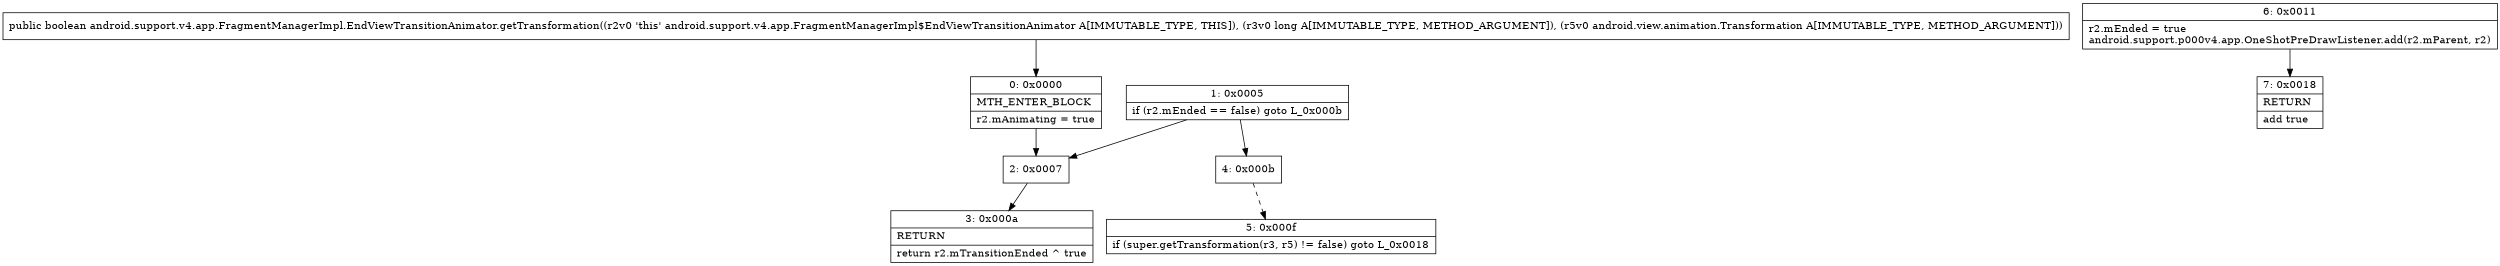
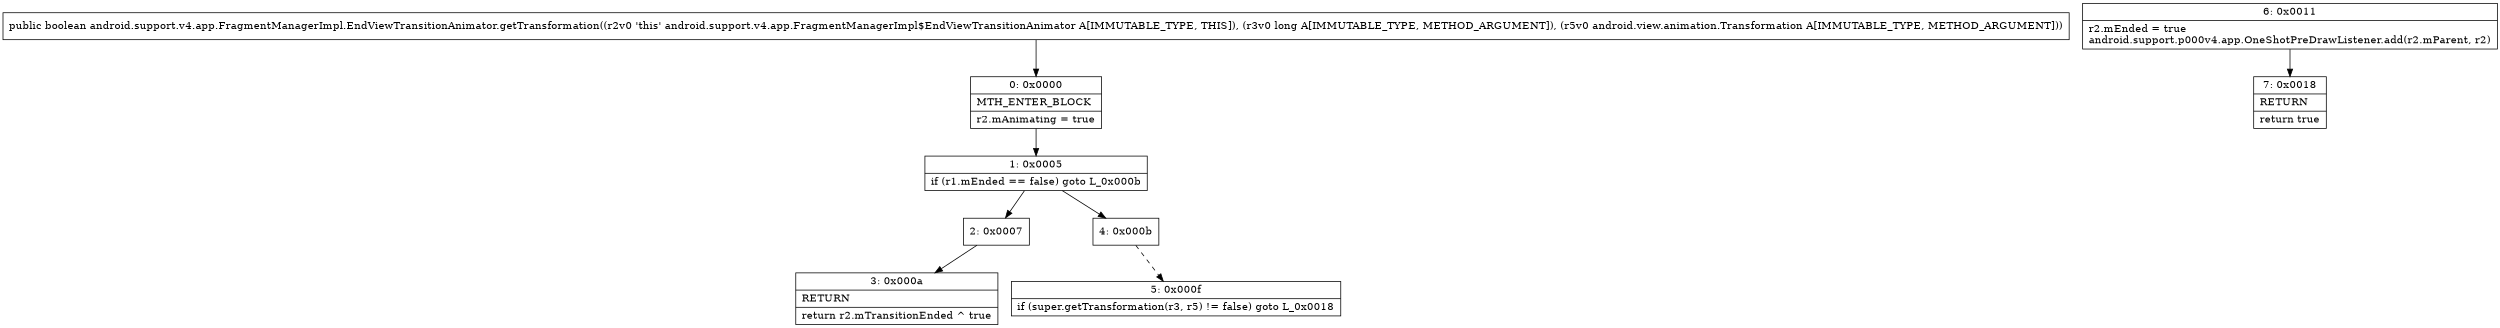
node "1: 0x0005": text "if (r2.mEnded == false) goto L_0x000b" -> "if (r1.mEnded == false) goto L_0x000b"
node "7: 0x0018": text "add true" -> "return true"
edge "0: 0x0000" -> "2: 0x0007": now "0: 0x0000" -> "1: 0x0005"
